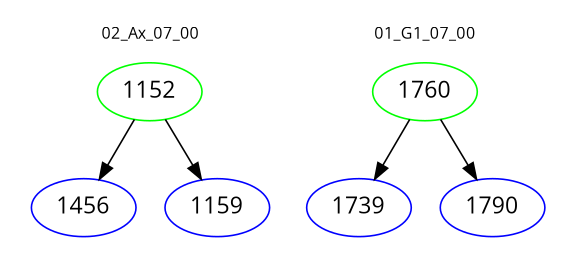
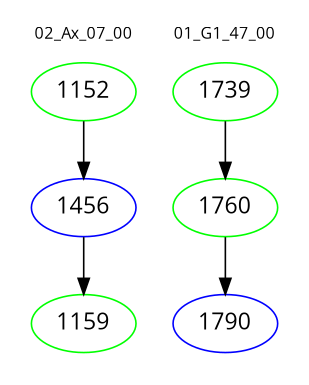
cluster "01_G1_07_00": label "01_G1_07_00" -> "01_G1_47_00"
edge "1152" -> "1159": now "1456" -> "1159"
edge "1760" -> "1739": reversed
node "1159": color blue -> green
node "1739": color blue -> green
